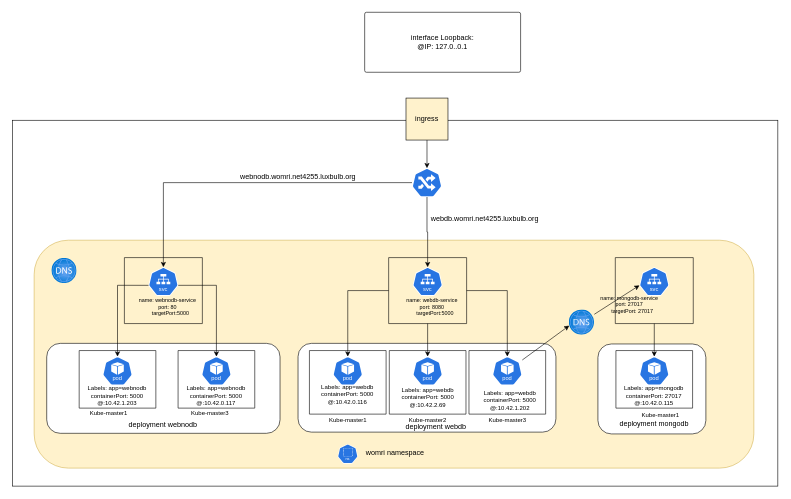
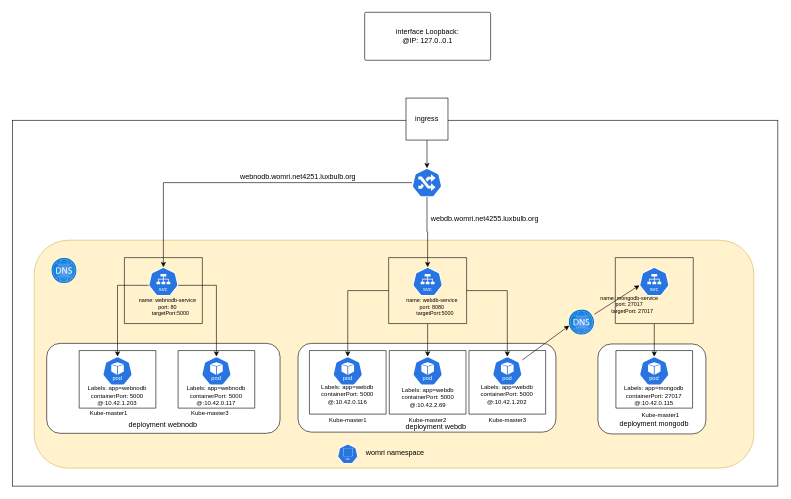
node "interface Loopback: @IP: 127.0..0.1": size 156x60 -> 126x48
node "ingress": fillcolor #fff2cc -> #ffffff
node "webnodb.womri.net4255.luxbulb.org": label "webnodb.womri.net4255.luxbulb.org" -> "webnodb.womri.net4251.luxbulb.org"
node "Labels: app=webdb containerPort: 5000 @:10.42.1.202": moved (510, 401) -> (507, 395)
